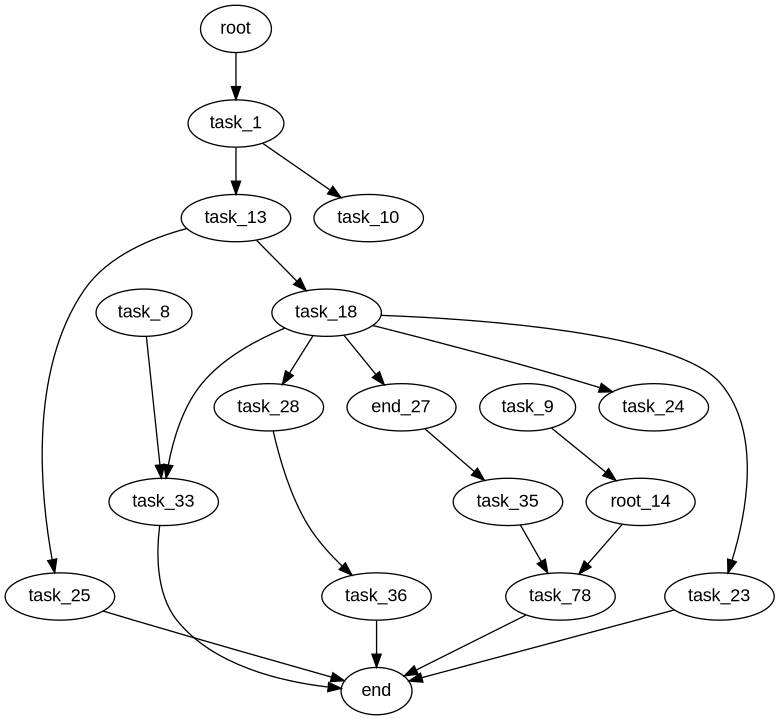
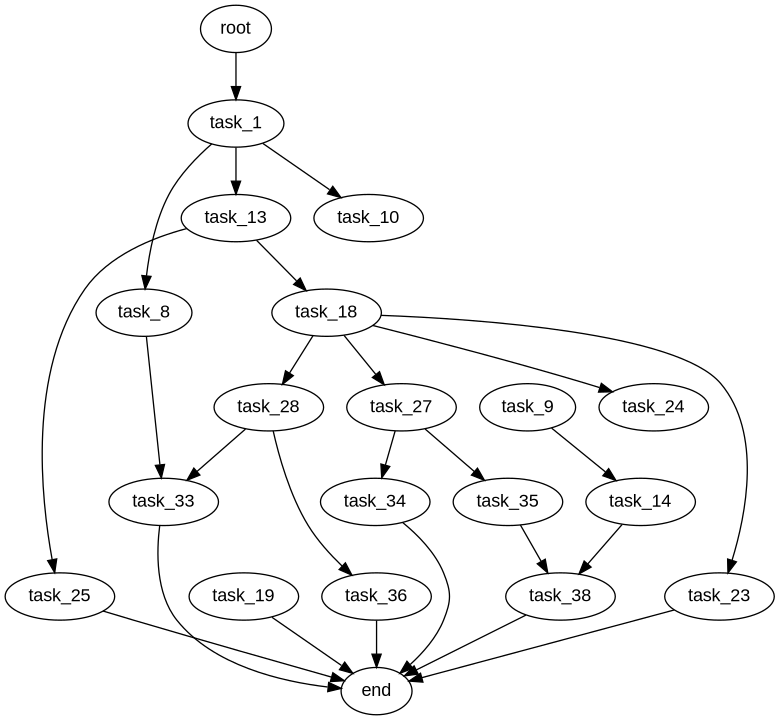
edge "task_1" -> "task_8": added
edge "task_18" -> "task_33": now "task_28" -> "task_33"
node "end_27": label "end_27" -> "task_27"
node "task_34": added
node "root_14": label "root_14" -> "task_14"
node "task_19": added
node "task_78": label "task_78" -> "task_38"
